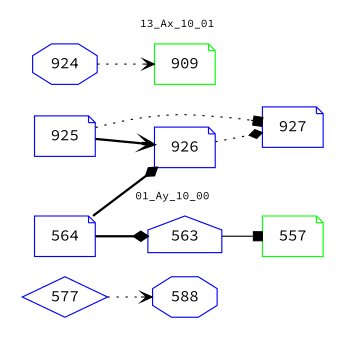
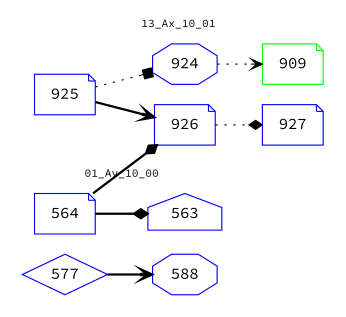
edge "925" -> "927": now "925" -> "924"
node "557": removed
edge "577" -> "588": style dotted -> bold
